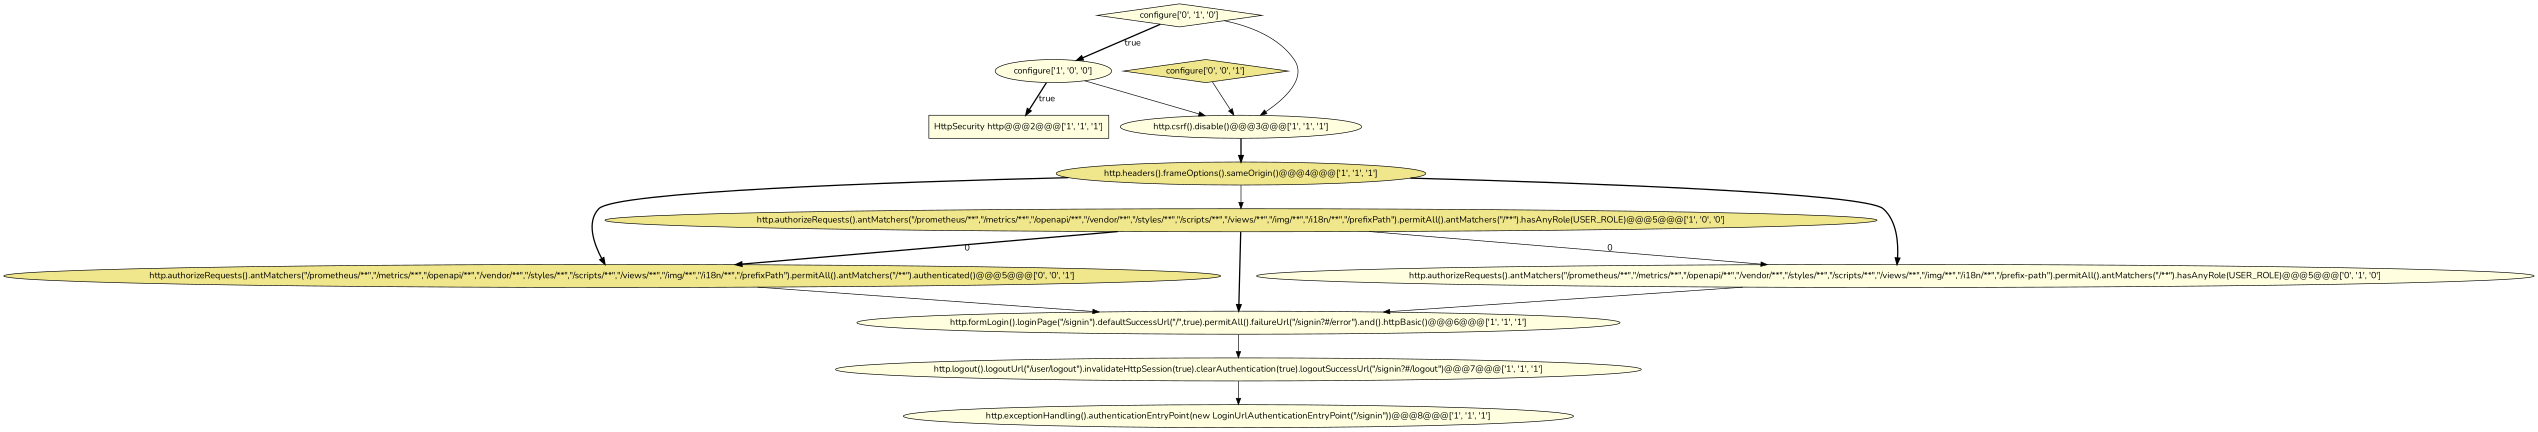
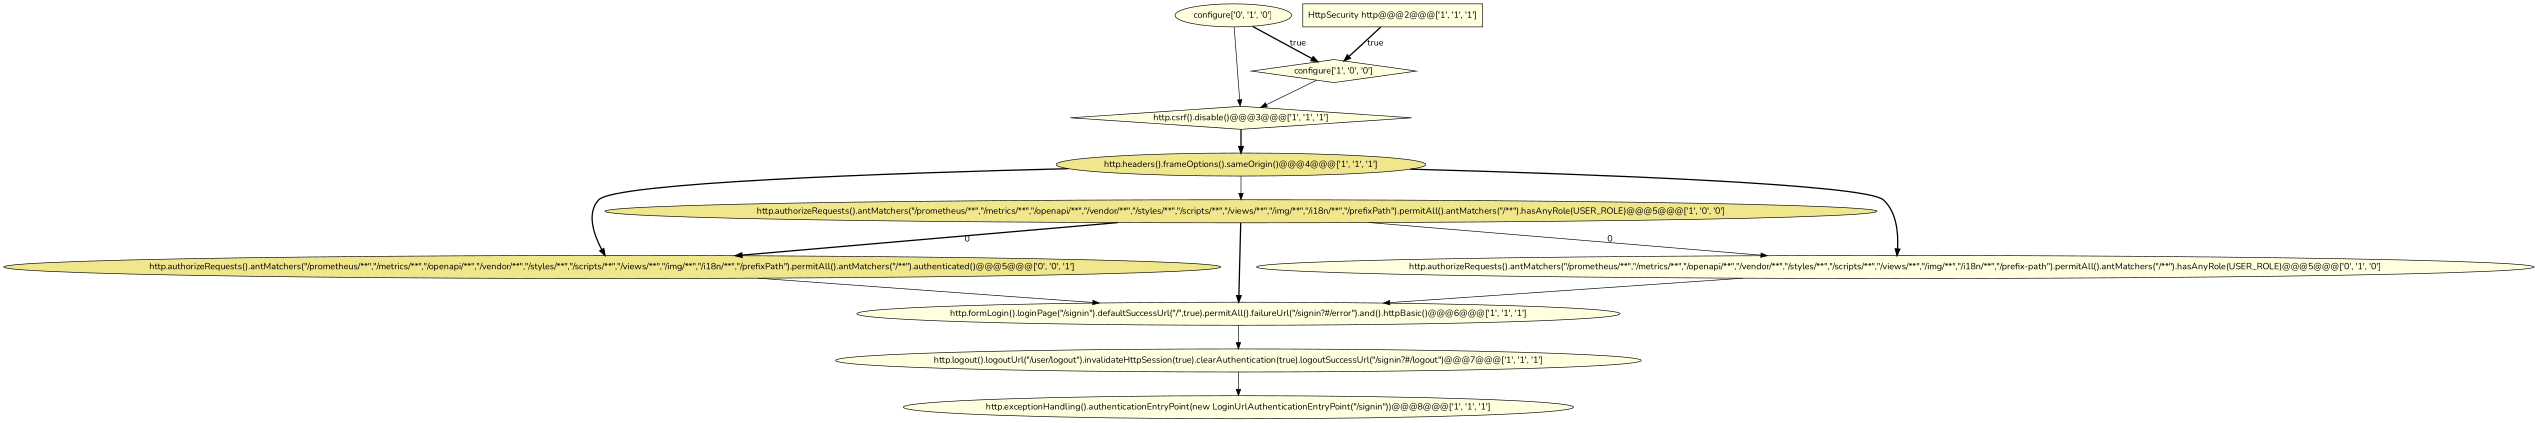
node "configure['0', '1', '0']": shape diamond -> ellipse
node "configure['1', '0', '0']": shape ellipse -> diamond
node "configure['0', '0', '1']": removed
edge "configure['1', '0', '0']" -> "HttpSecurity http@@@2@@@['1', '1', '1']": reversed
node "http.csrf().disable()@@@3@@@['1', '1', '1']": shape ellipse -> diamond
